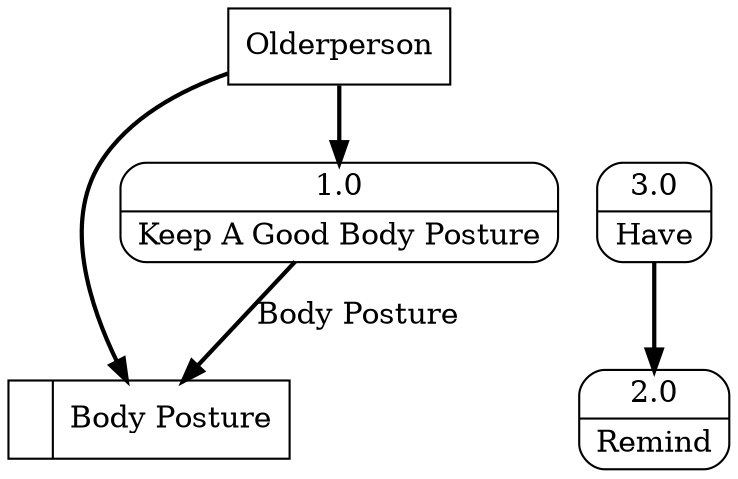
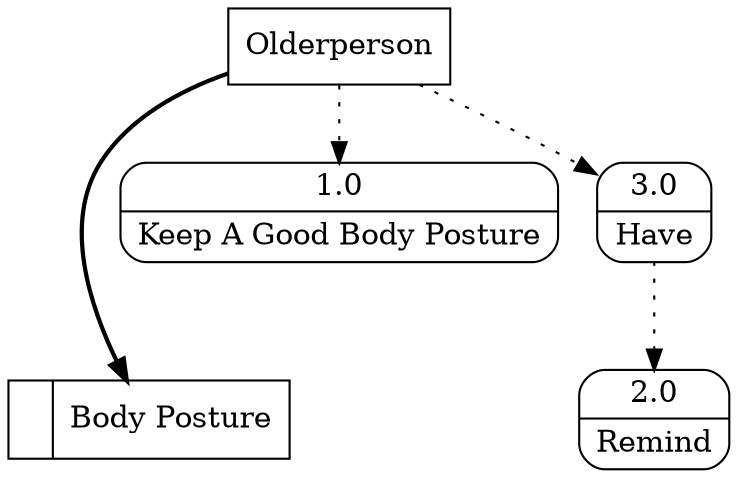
edge "Olderperson" -> "1.0": style bold -> dotted
edge "Olderperson" -> "3.0": added
edge "3.0" -> "2.0": style bold -> dotted
edge "1.0" -> "Body Posture": removed, label "Body Posture"
